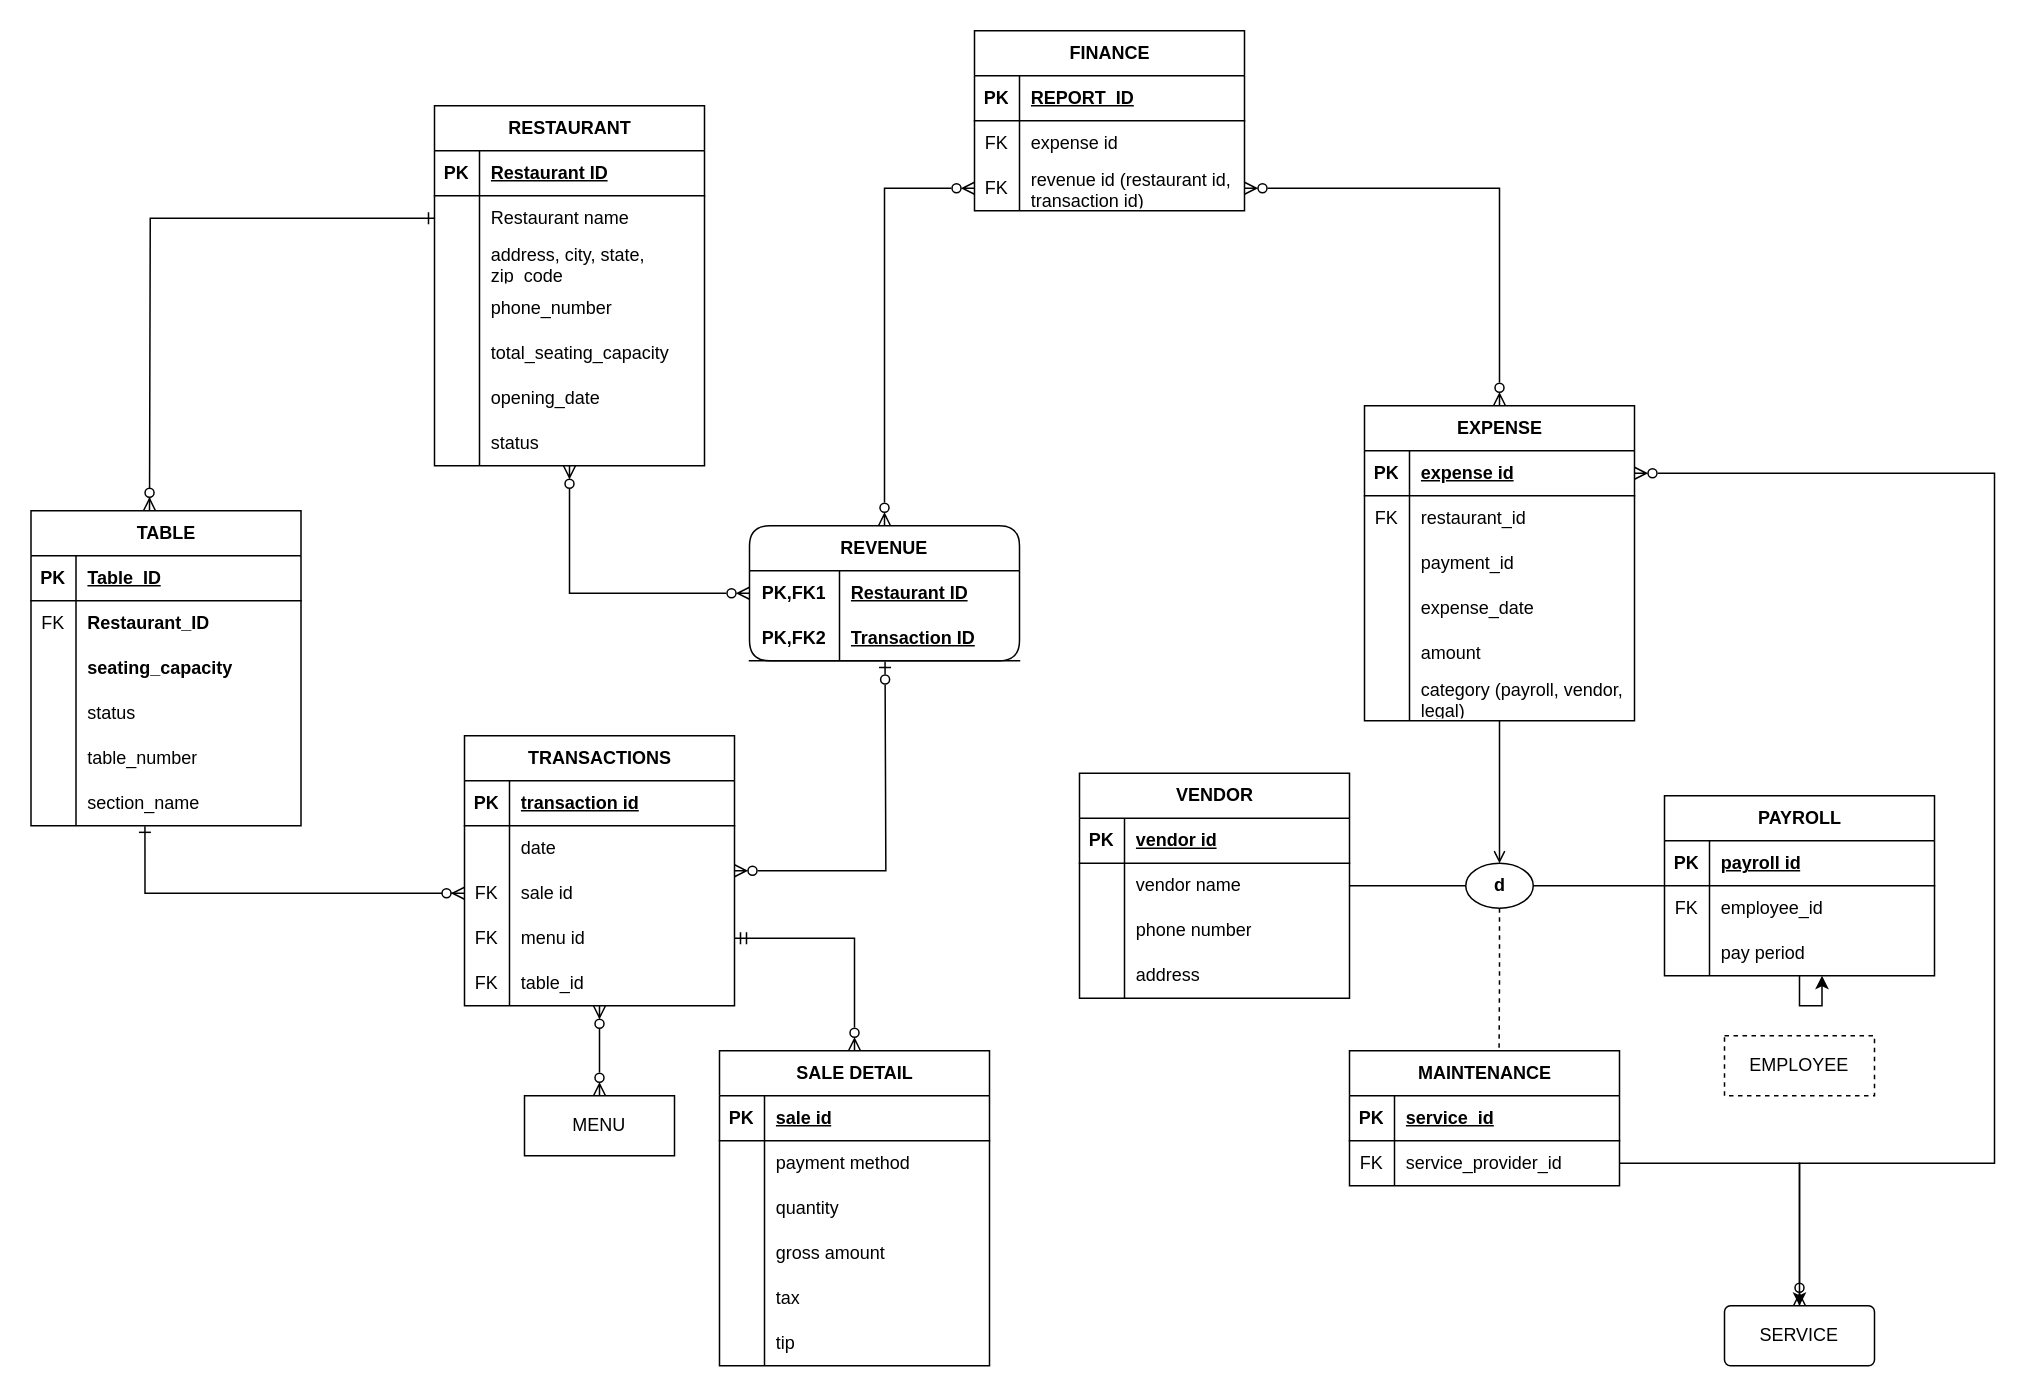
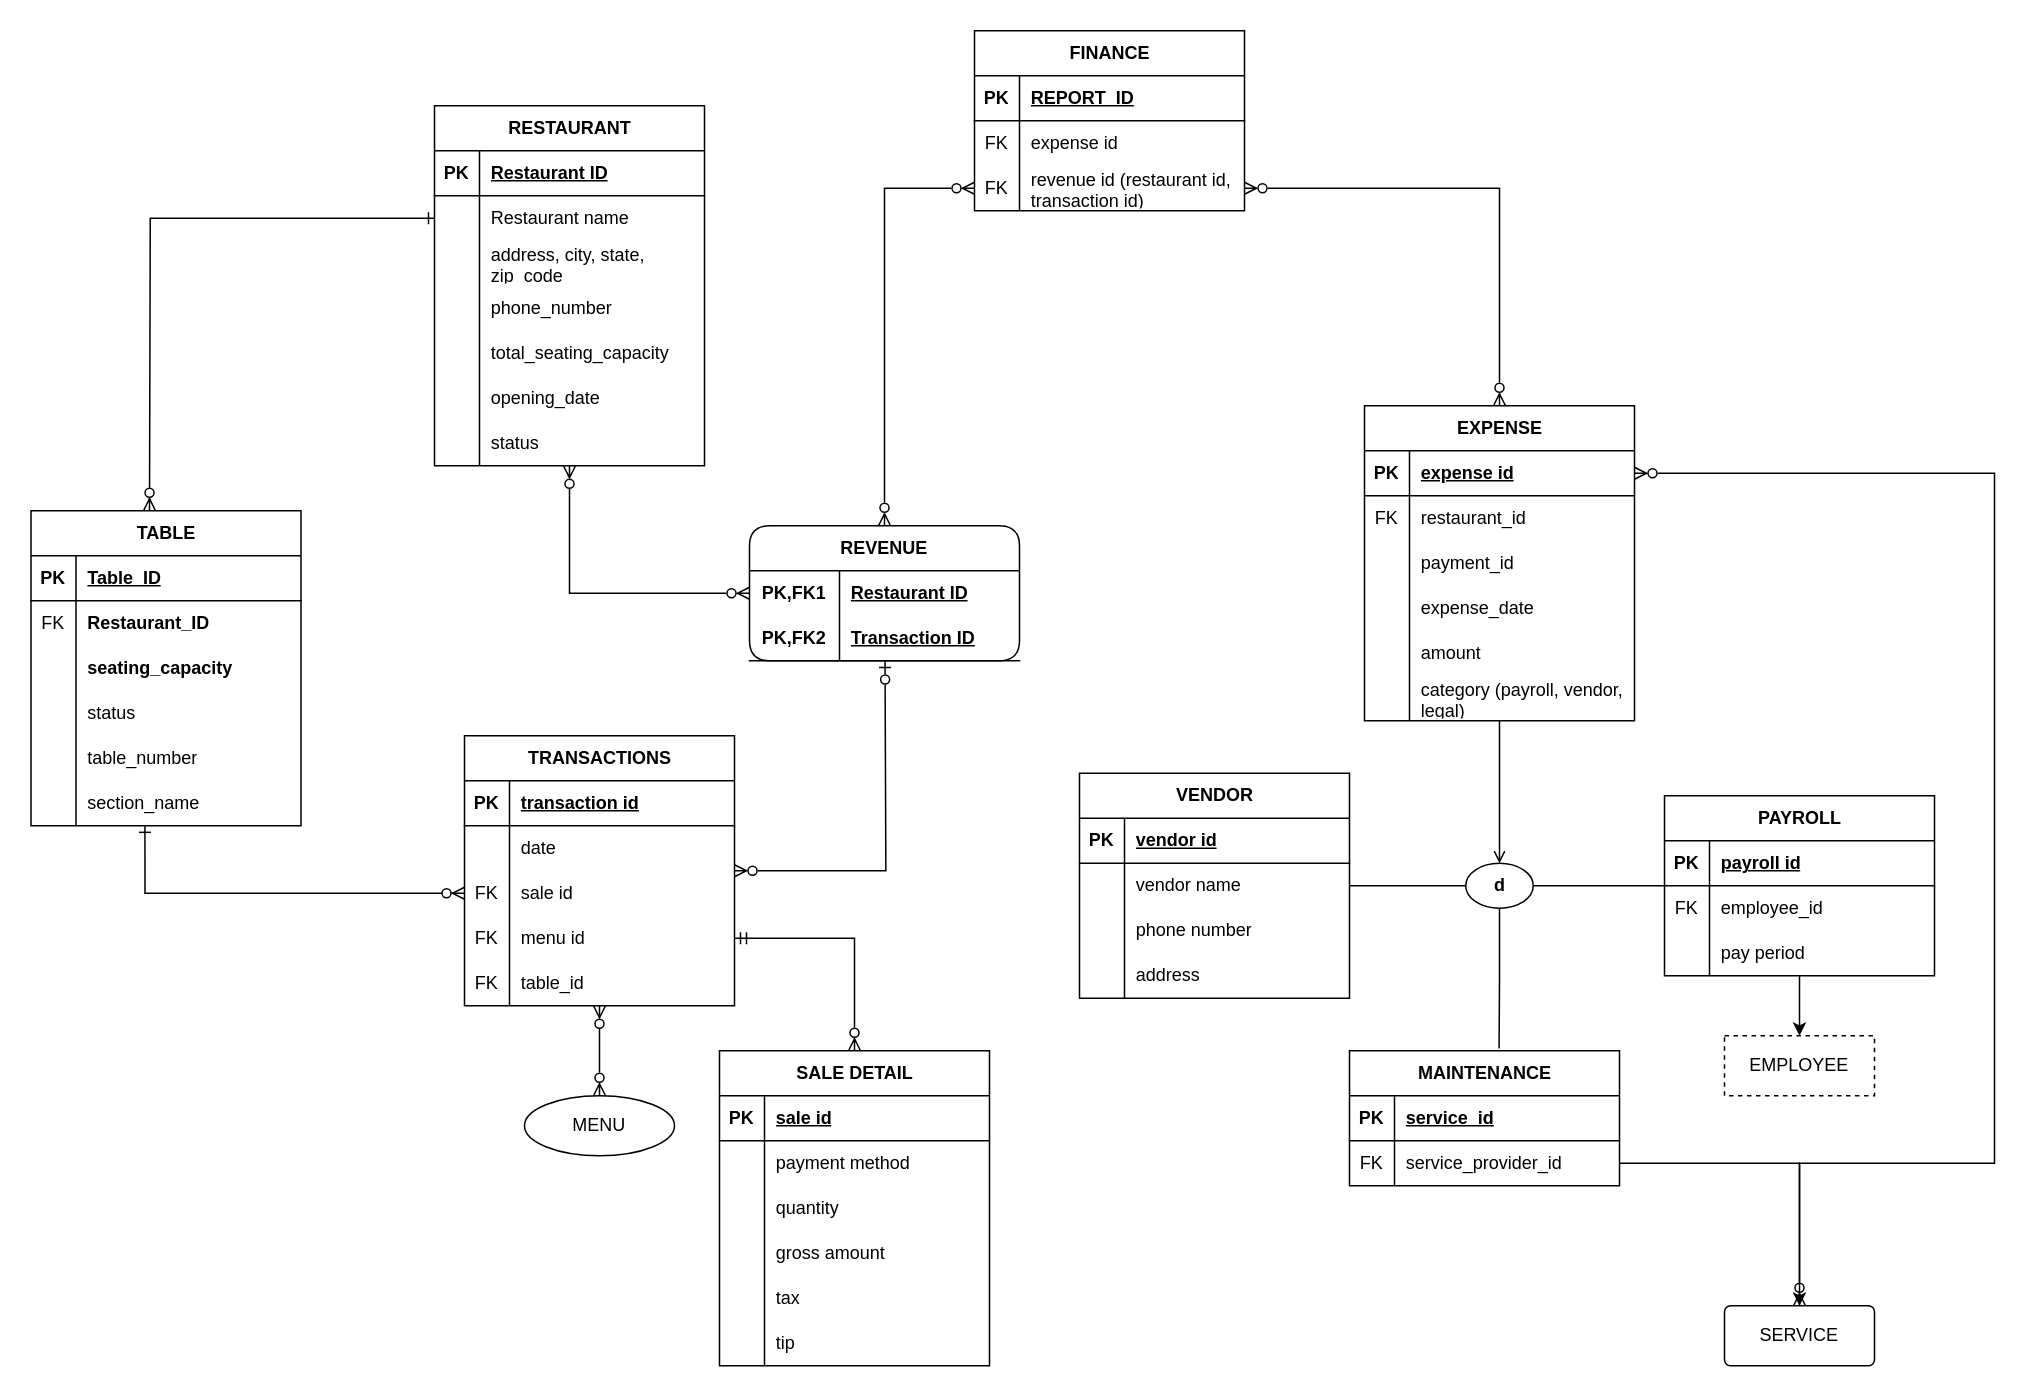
edge "d" -- "MAINTENANCE": style dashed -> solid
edge "PAYROLL" -> "pay period": now "PAYROLL" -> "EMPLOYEE"
node "MENU": shape rectangle -> ellipse
